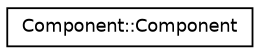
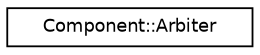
node "Component::Component": label "Component::Component" -> "Component::Arbiter"
